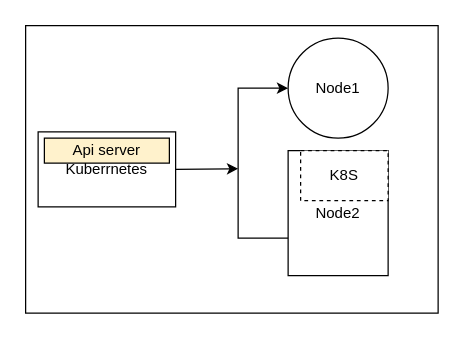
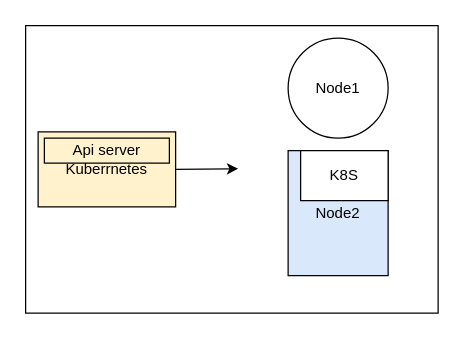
edge "Node2" -> "Node1": removed
node "Kuberrnetes": fillcolor #ffffff -> #fff2cc
node "K8S": style dashed -> solid
node "Node2": fillcolor #ffffff -> #dae8fc
